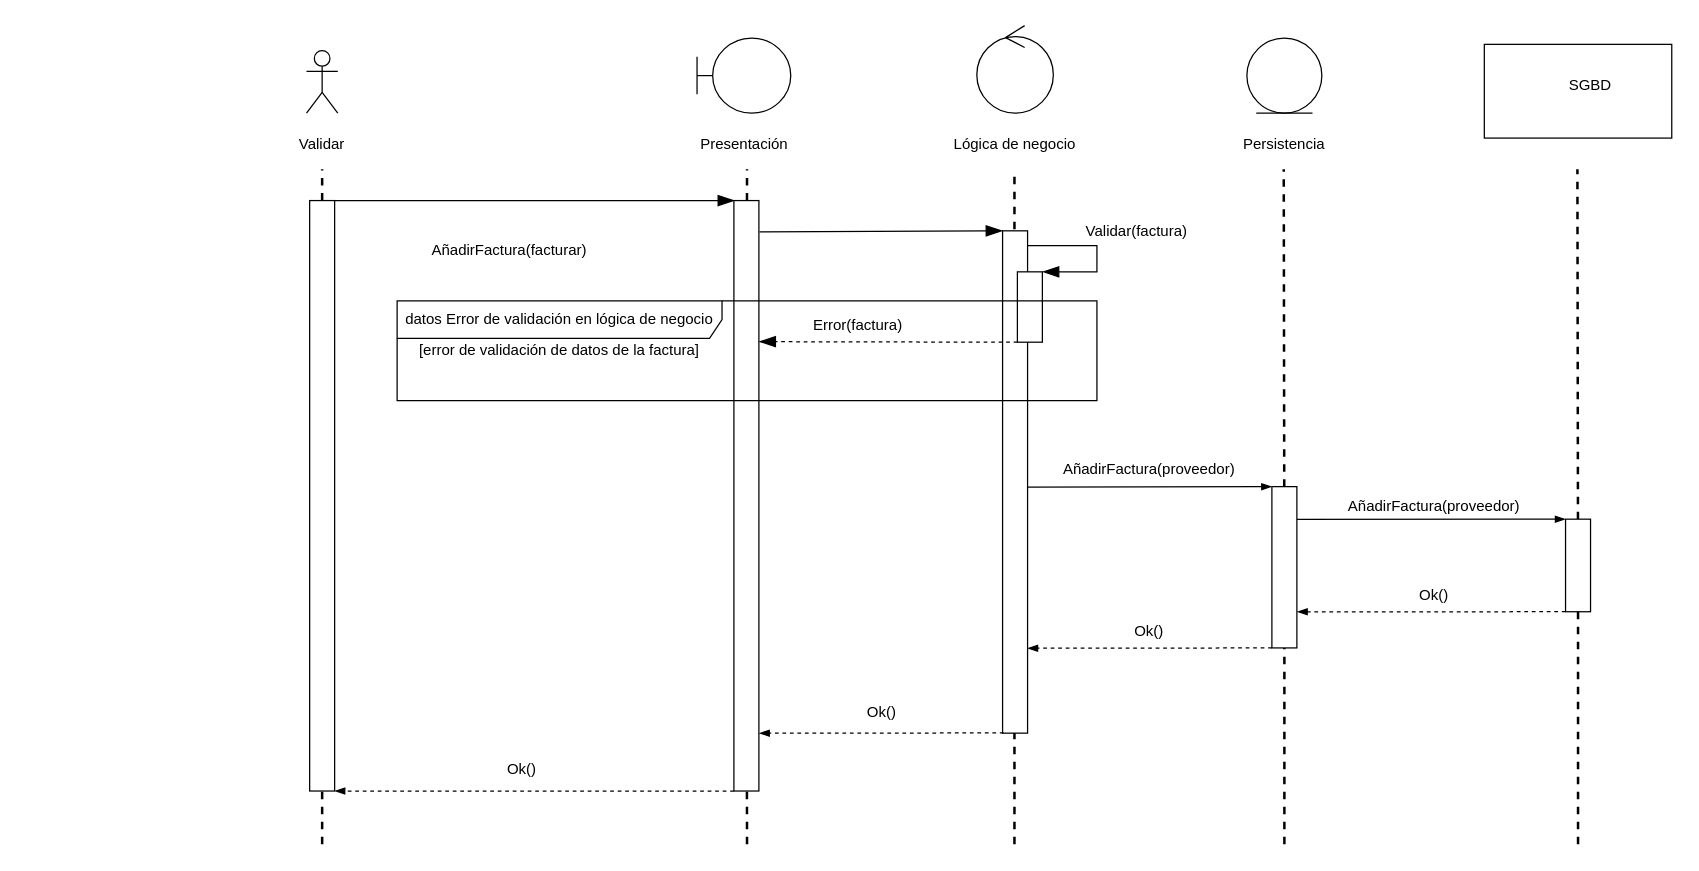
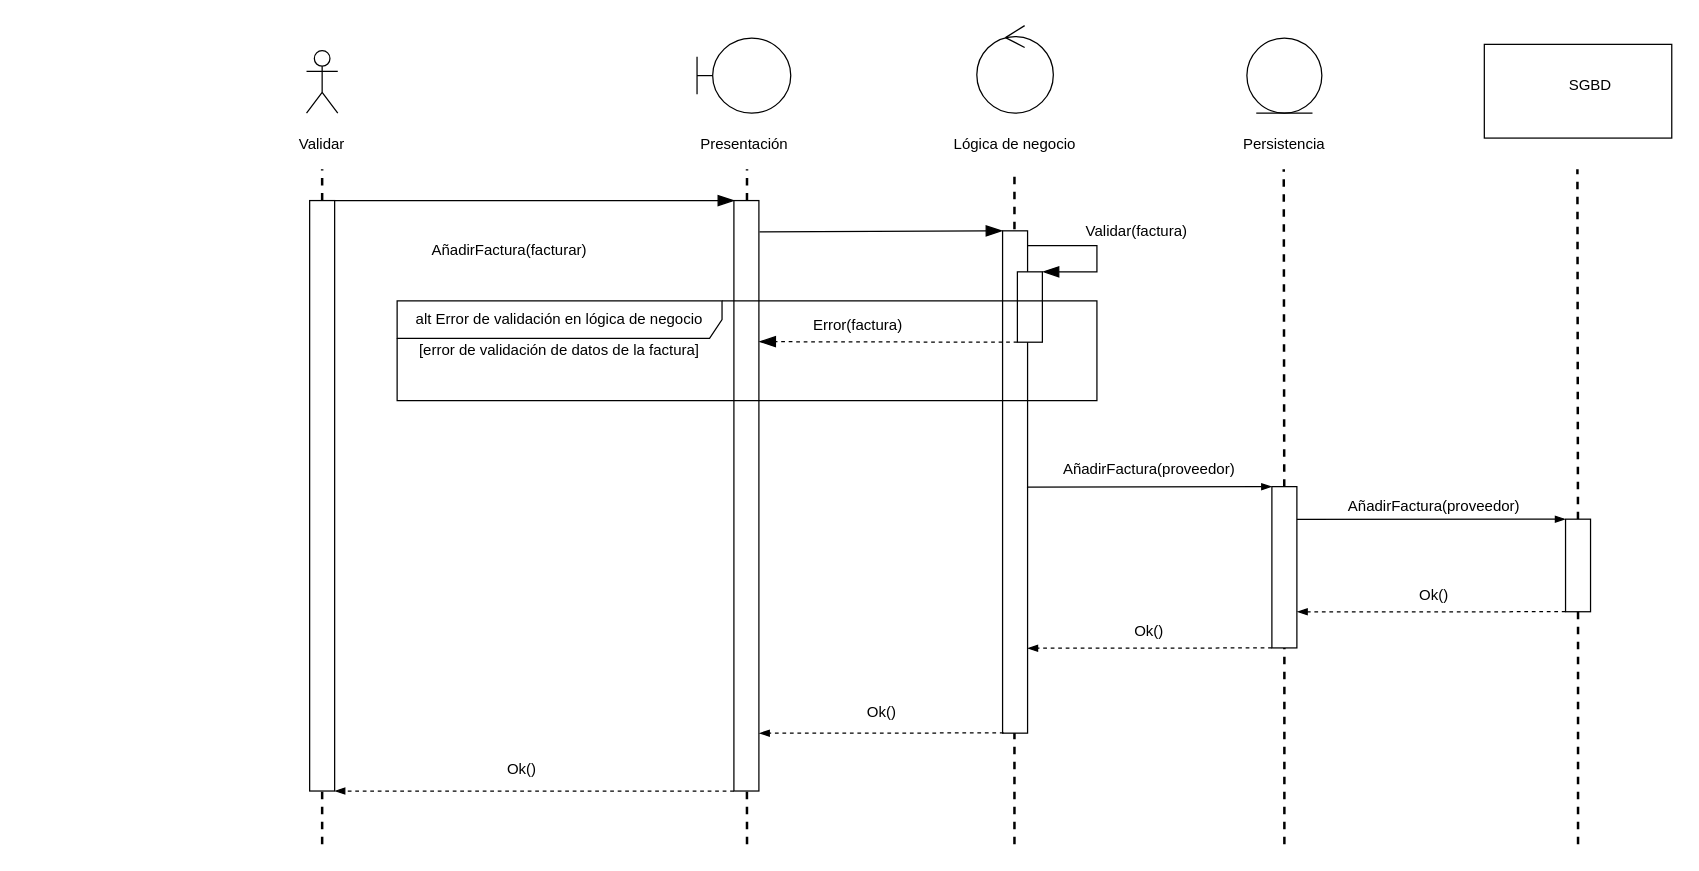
node "datos Error de validación en lógica de negocio": label "datos Error de validación en lógica de negocio" -> "alt Error de validación en lógica de negocio"
